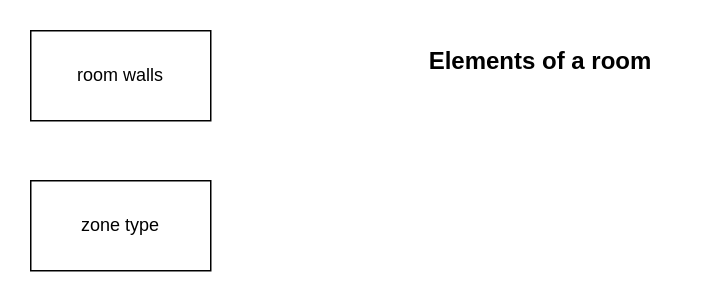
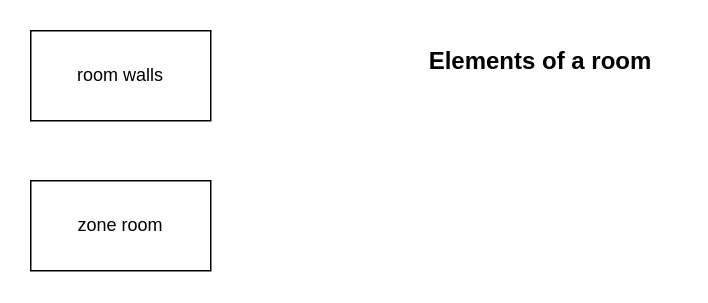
node "zone type": label "zone type" -> "zone room"
